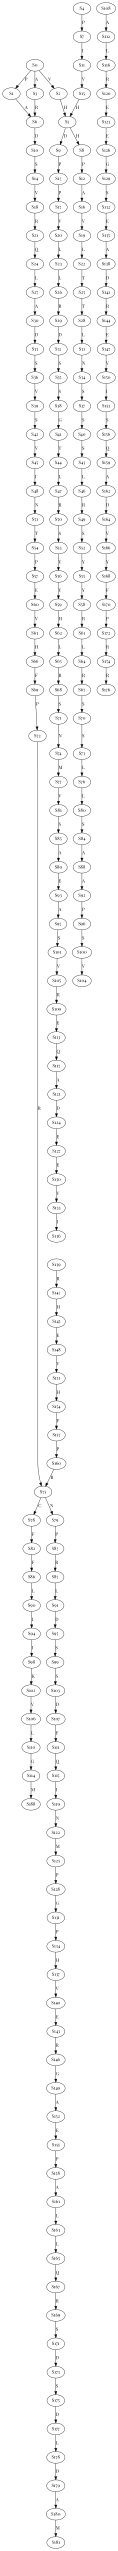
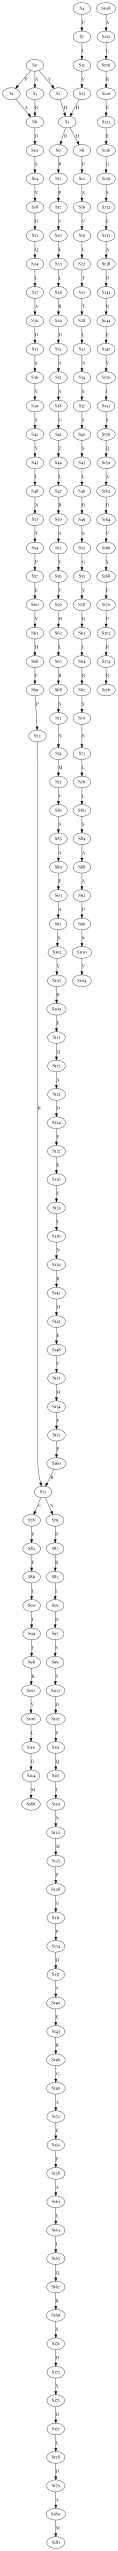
node "S116": label "S116" -> "S716"
edge "S52" -> "S55": label "Y" -> "G"
edge "S136" -> "S139": added, label "N"
